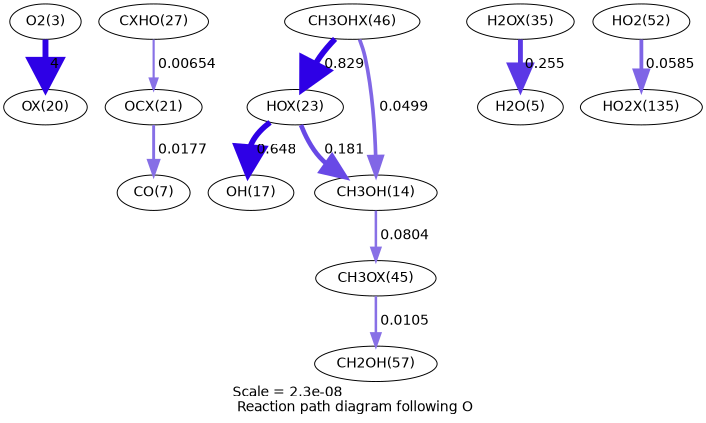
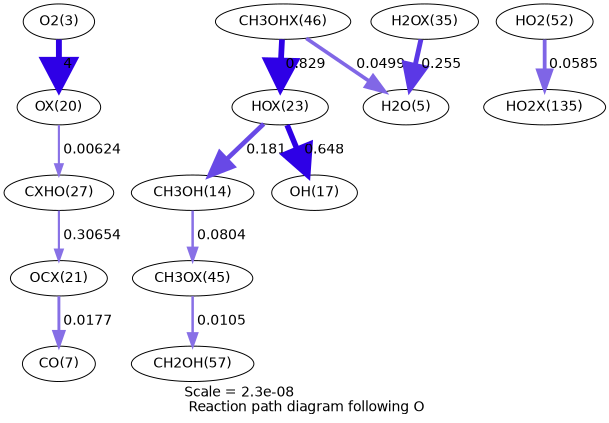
edge "CXHO(27)" -> "OCX(21)": label " 0.00654" -> " 0.30654"
edge "CH3OHX(46)" -> "CH3OH(14)": now "CH3OHX(46)" -> "H2O(5)"
edge "OX(20)" -> "CXHO(27)": added, label "0.00624"
